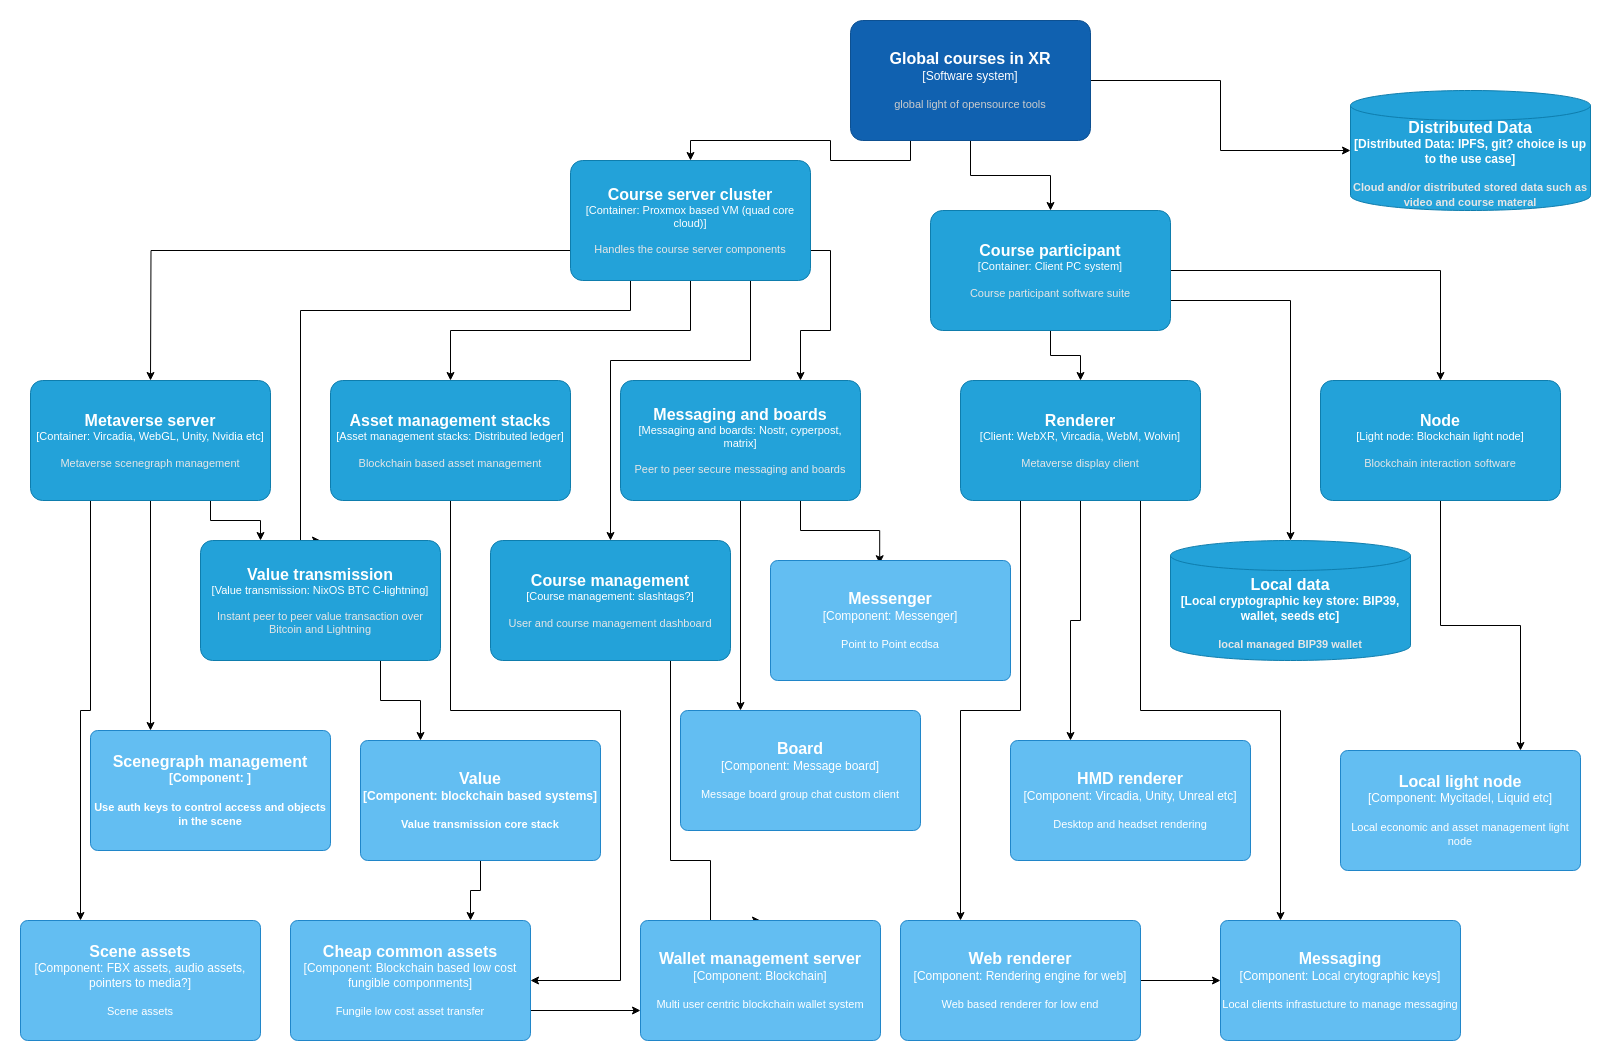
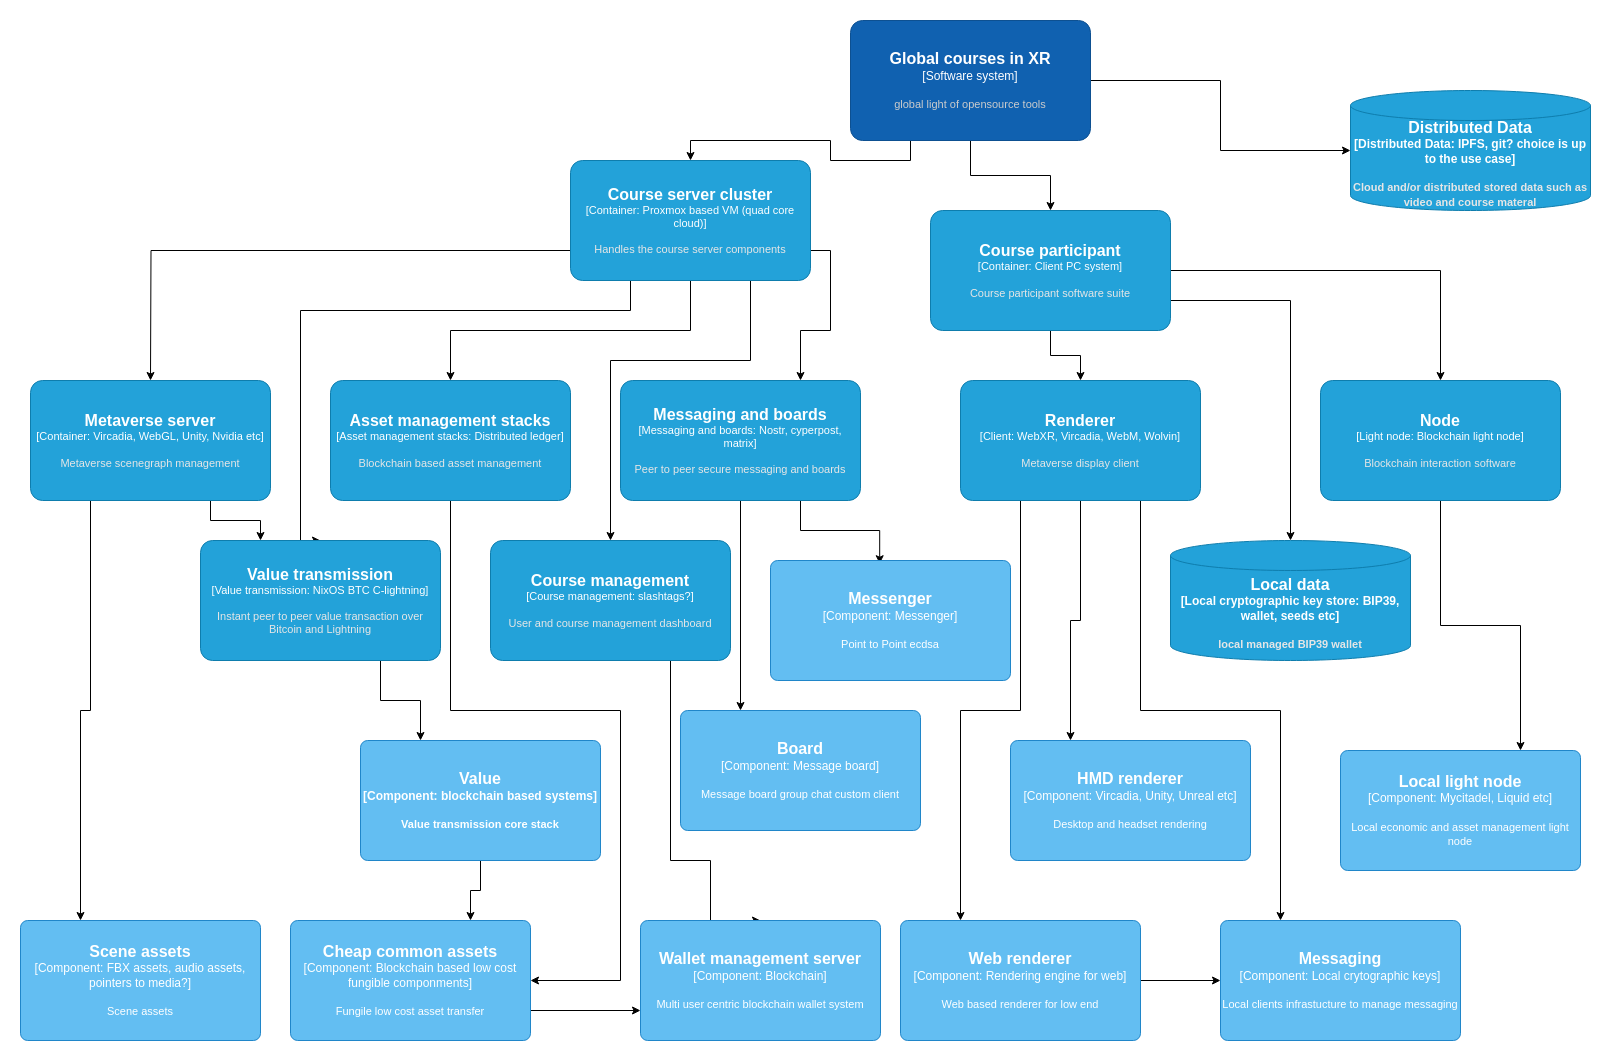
edge "Metaverse server [Container: Vircadia, WebGL, Unity, Nvidia etc] Metaverse scenegraph management" -> "Scenegraph management [Component: ] Use auth keys to control access and objects in the scene": removed
node "Scenegraph management [Component: ] Use auth keys to control access and objects in the scene": removed
